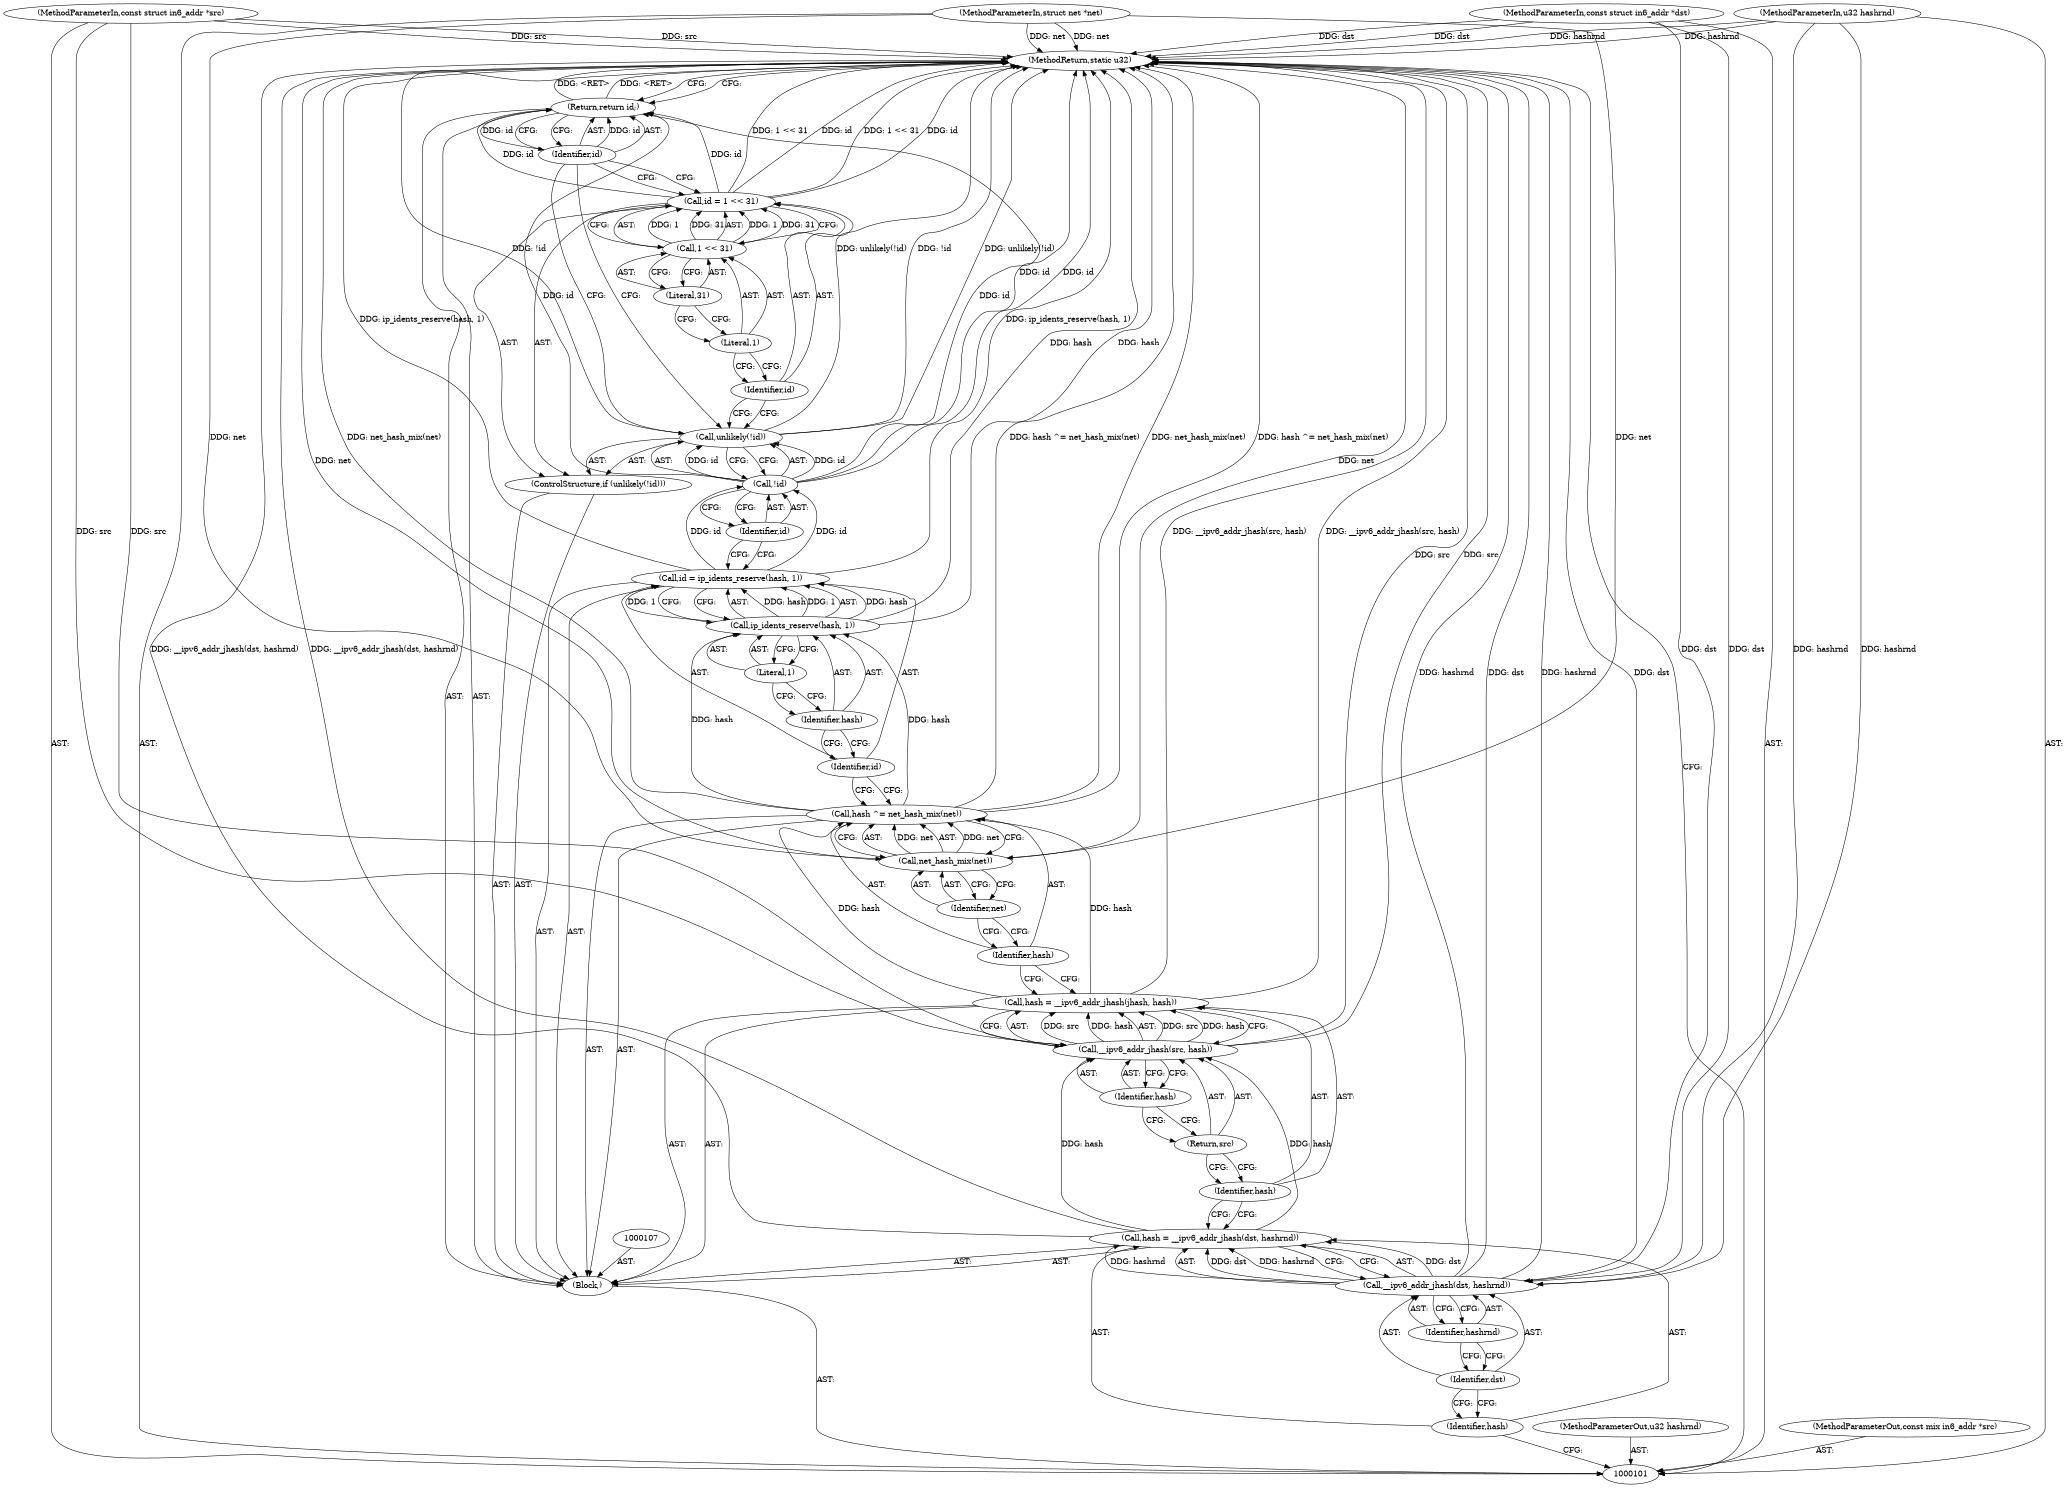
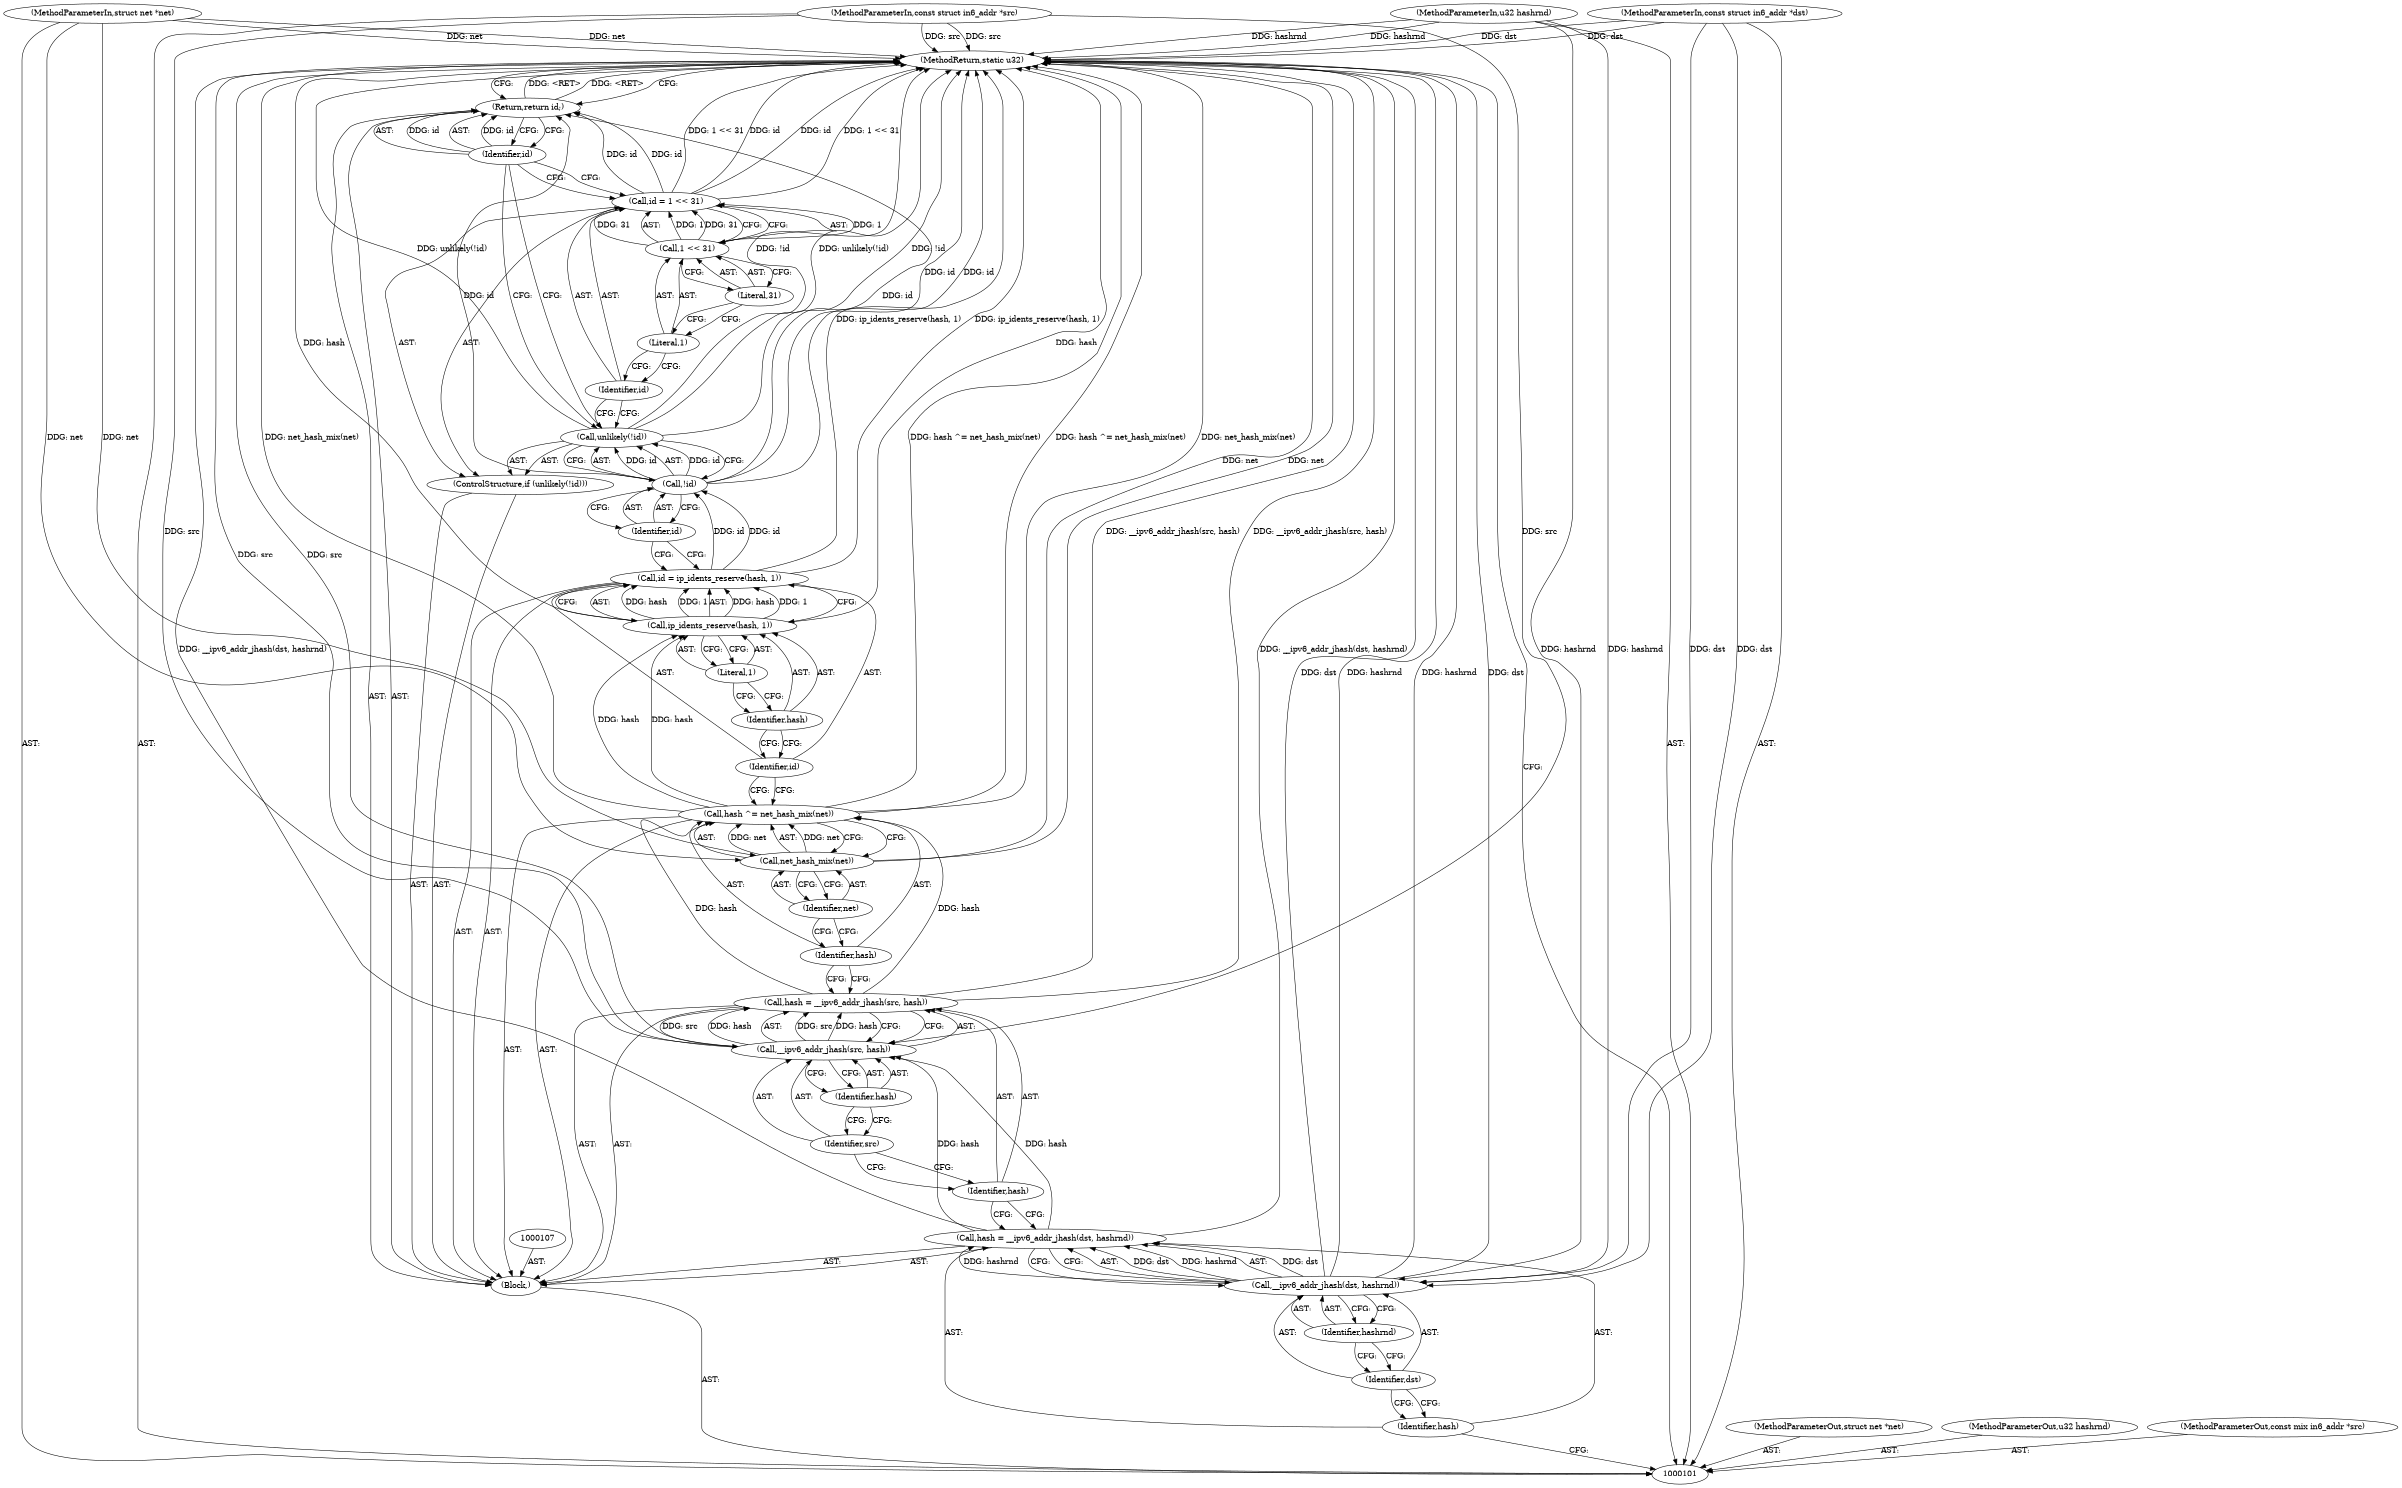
node "(Call,hash = __ipv6_addr_jhash(jhash, hash))": label "(Call,hash = __ipv6_addr_jhash(jhash, hash))" -> "(Call,hash = __ipv6_addr_jhash(src, hash))"
node "(Return,src)": label "(Return,src)" -> "(Identifier,src)"
node "(MethodParameterOut,struct net *net)": added
